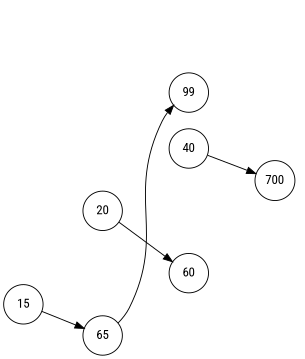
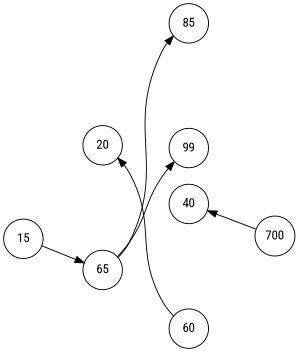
node "85": added
edge "40" -> "700": reversed
edge "20" -> "60": reversed
